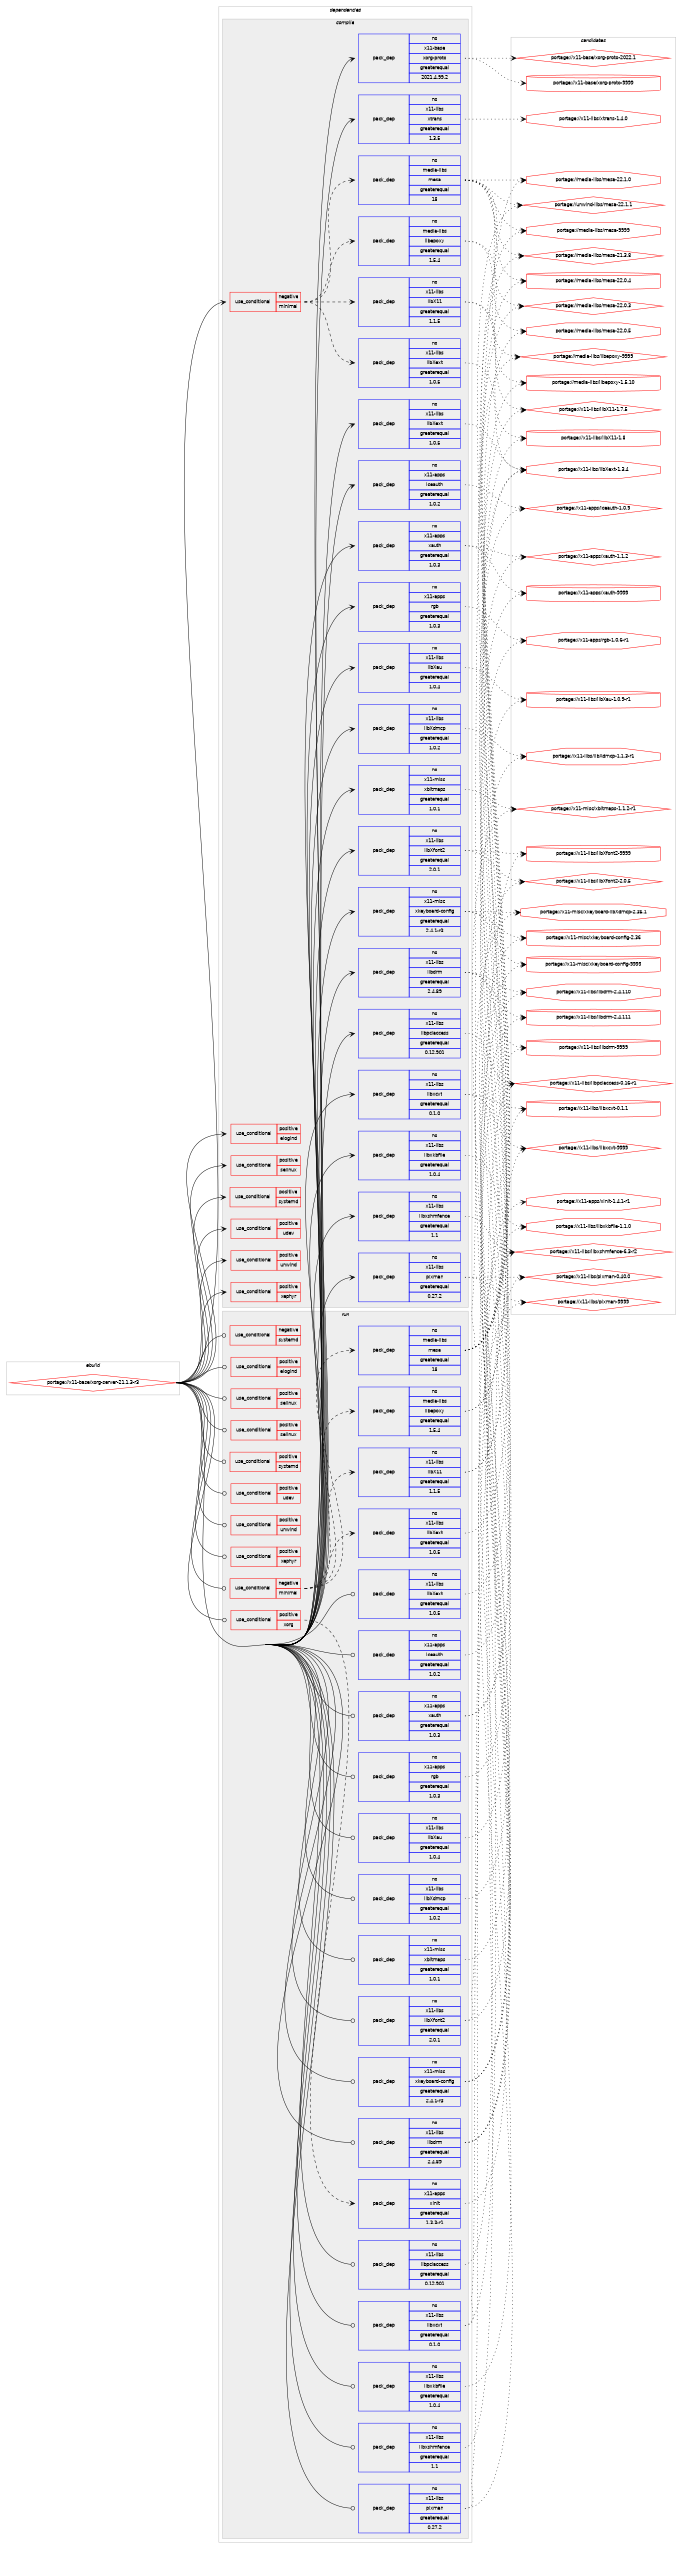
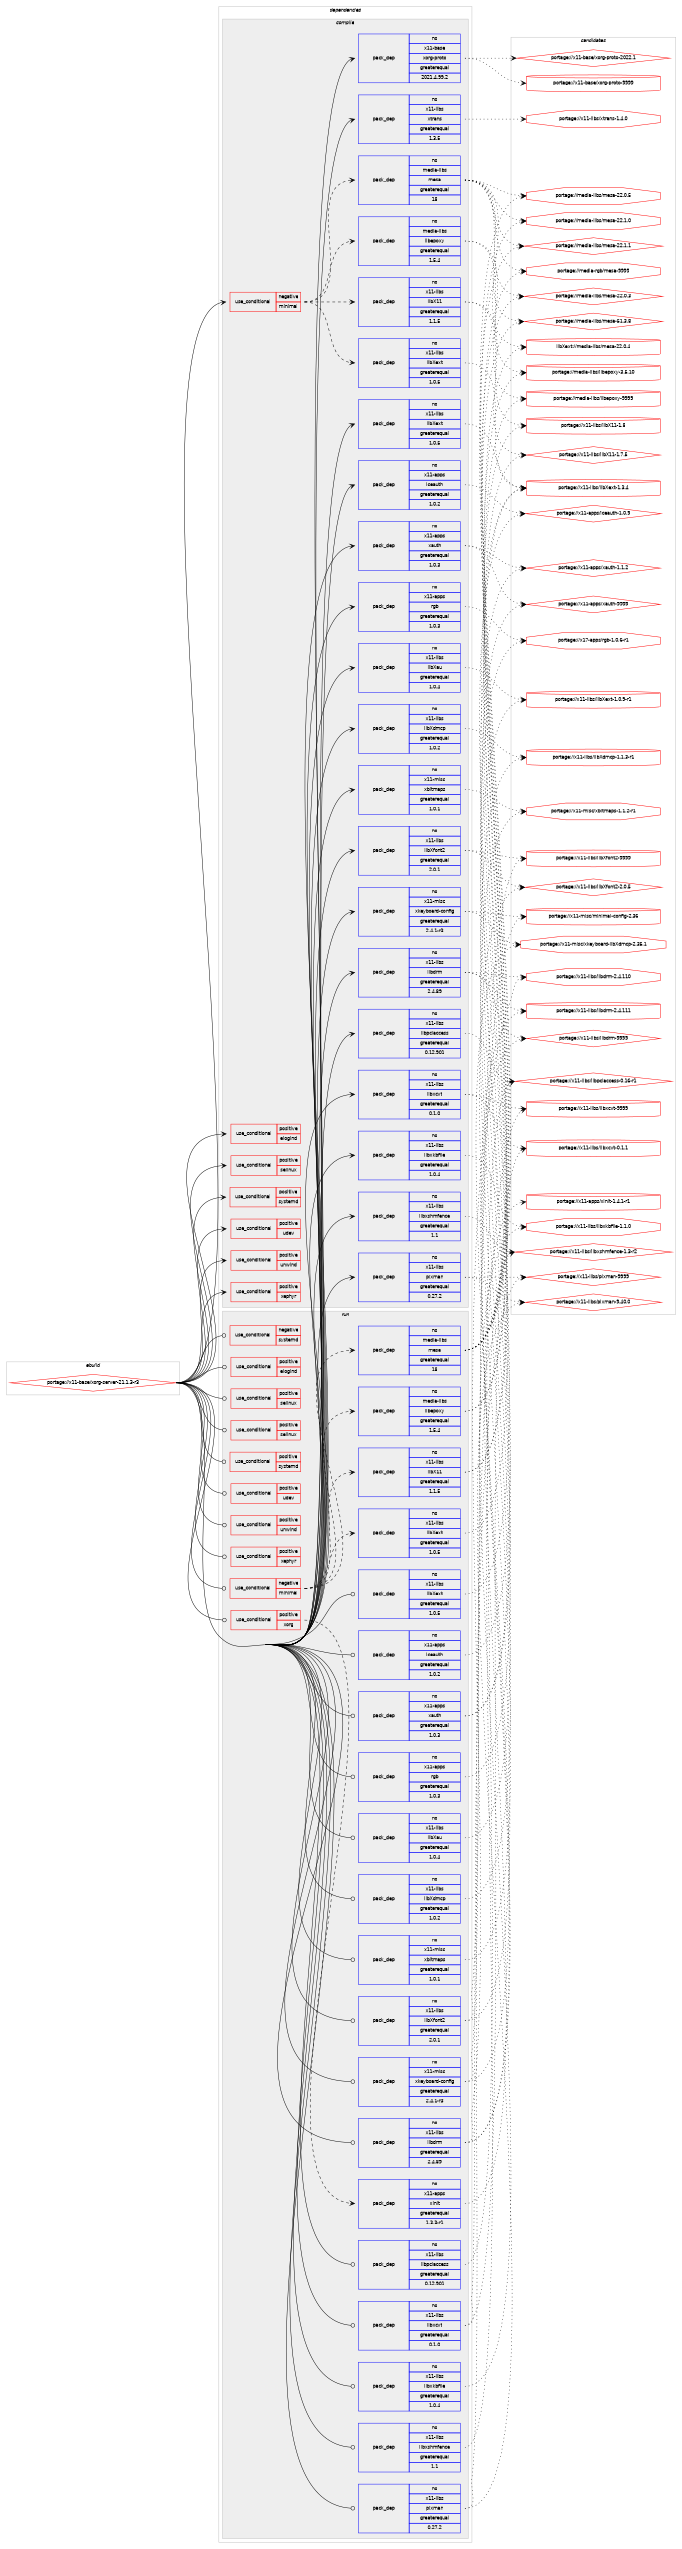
node "portage://unwind-libs/mesa-22.1.1": label "portage://unwind-libs/mesa-22.1.1" -> "portage://media-libs/mesa-22.1.1"
node "portage://media-libs/mesa-9999": label "portage://media-libs/mesa-9999" -> "portage://media-rgb/mesa-9999"
node "portage://media-libs/mesa-21.3.8": label "portage://media-libs/mesa-21.3.8" -> "portage://media-libs/mesa-51.3.8"
node "portage://media-libs/mesa-22.0.4": label "portage://media-libs/mesa-22.0.4" -> "libXext://media-libs/mesa-22.0.4"
node "portage://media-libs/libepoxy-9999": shape diamond -> cylinder
node "portage://media-libs/libepoxy-1.5.10": label "portage://media-libs/libepoxy-1.5.10" -> "portage://media-libs/libepoxy-3.5.10"
node "portage://x11-libs/libXext-1.3.4": shape octagon -> cylinder
node "portage://x11-apps/xauth-9999": shape cylinder -> diamond
node "portage://x11-apps/rgb-1.0.6-r1": label "portage://x11-apps/rgb-1.0.6-r1" -> "portage://x17-apps/rgb-1.0.6-r1"
node "portage://x11-libs/libXau-1.0.9-r1": label "portage://x11-libs/libXau-1.0.9-r1" -> "portage://x11-libs/libXext-1.0.9-r1"
node "portage://x11-libs/libXdmcp-1.1.3-r1": shape octagon -> cylinder
node "portage://x11-misc/xbitmaps-1.1.2-r1": shape diamond -> octagon
node "portage://x11-misc/xkeyboard-config-2.36": label "portage://x11-misc/xkeyboard-config-2.36" -> "portage://x11-misc/minimal-config-2.36"
node "portage://x11-misc/xkeyboard-config-9999": removed
node "portage://x11-libs/libdrm-9999": shape cylinder -> diamond
node "portage://x11-libs/libxcvt-9999": shape diamond -> cylinder
node "portage://x11-apps/xinit-1.4.1-r1": shape octagon -> cylinder
node "portage://x11-libs/libxshmfence-6.3-r2": label "portage://x11-libs/libxshmfence-6.3-r2" -> "portage://x11-libs/libxshmfence-1.3-r2"
node "portage://x11-libs/pixman-0.40.0": label "portage://x11-libs/pixman-0.40.0" -> "portage://x11-libs/pixman-9.40.0"
